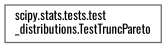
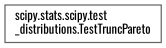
node "scipy.stats.tests.test _distributions.TestTruncPareto": label "scipy.stats.tests.test _distributions.TestTruncPareto" -> "scipy.stats.scipy.test _distributions.TestTruncPareto"
